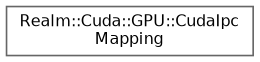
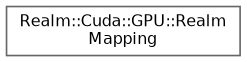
node "Realm::Cuda::GPU::CudaIpc Mapping": label "Realm::Cuda::GPU::CudaIpc Mapping" -> "Realm::Cuda::GPU::Realm Mapping"
